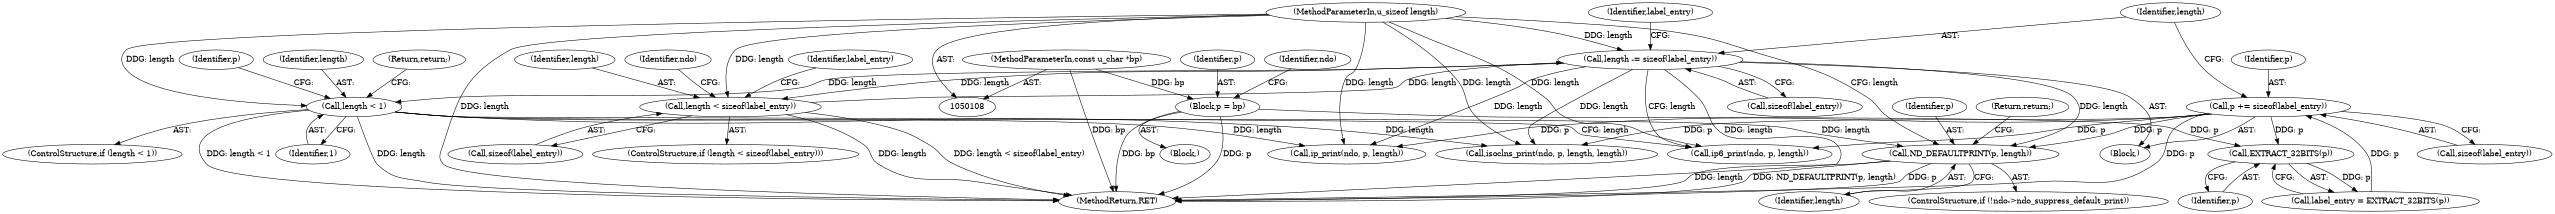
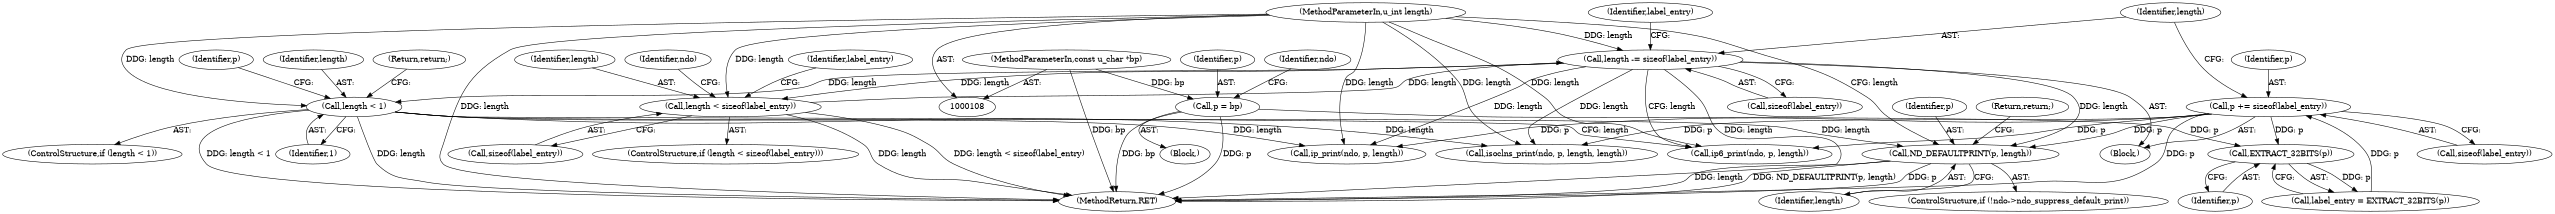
node "(MethodParameterIn,u_sizeof length)": label "(MethodParameterIn,u_sizeof length)" -> "(MethodParameterIn,u_int length)"
node "1050108": label "1050108" -> "1000108"
node "(Block,p = bp)": label "(Block,p = bp)" -> "(Call,p = bp)"
